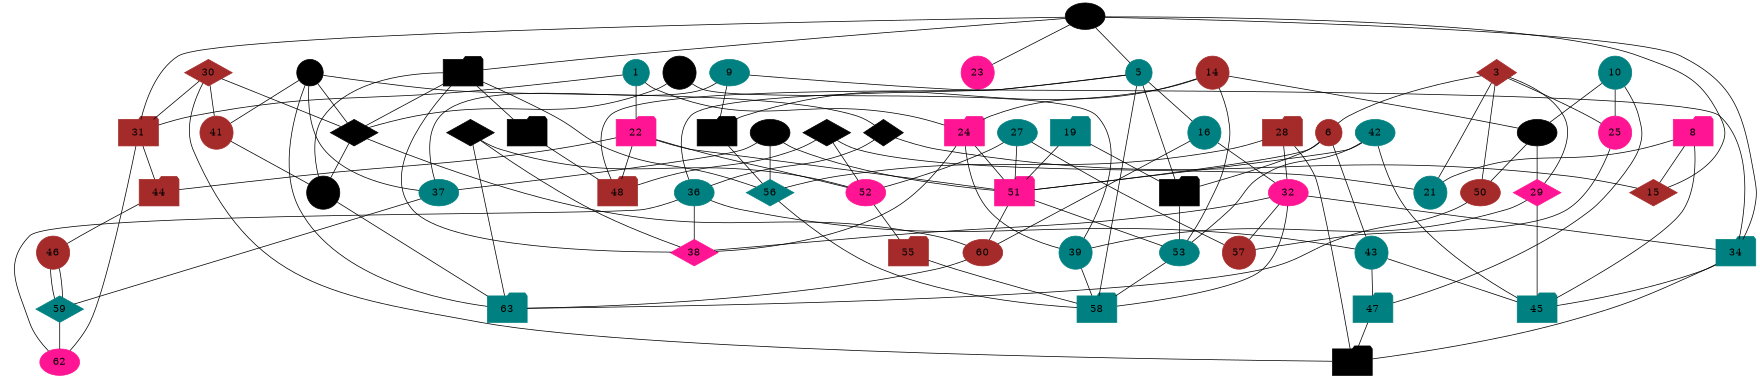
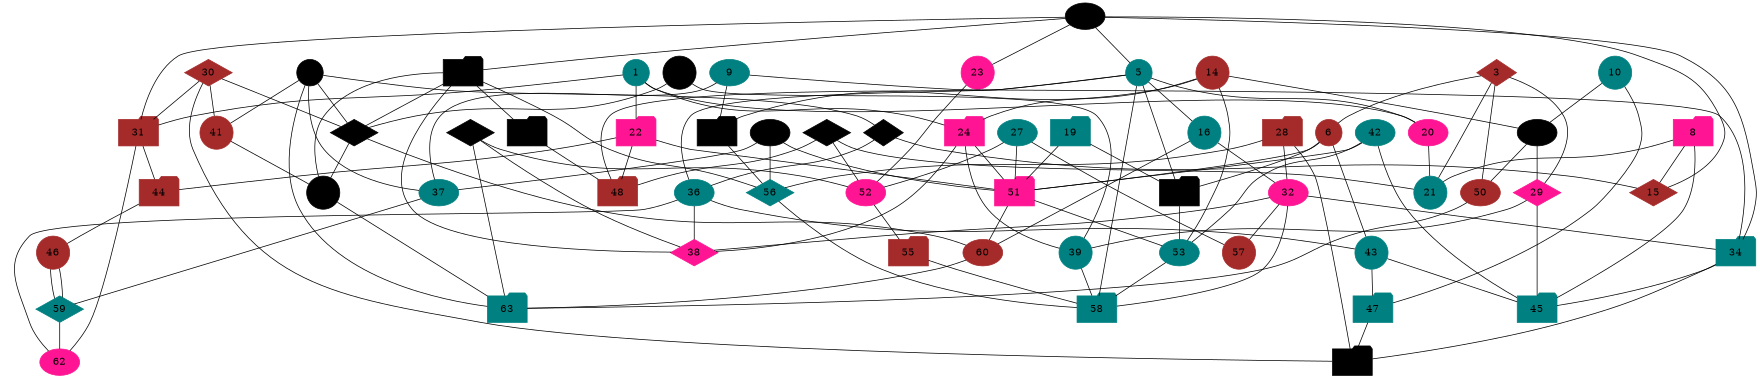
node "20": added
node "25": removed
edge "22" -- "52": now "23" -- "52"
